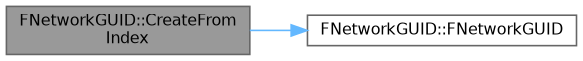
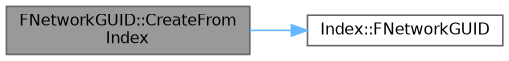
node "FNetworkGUID::FNetworkGUID": label "FNetworkGUID::FNetworkGUID" -> "Index::FNetworkGUID"
